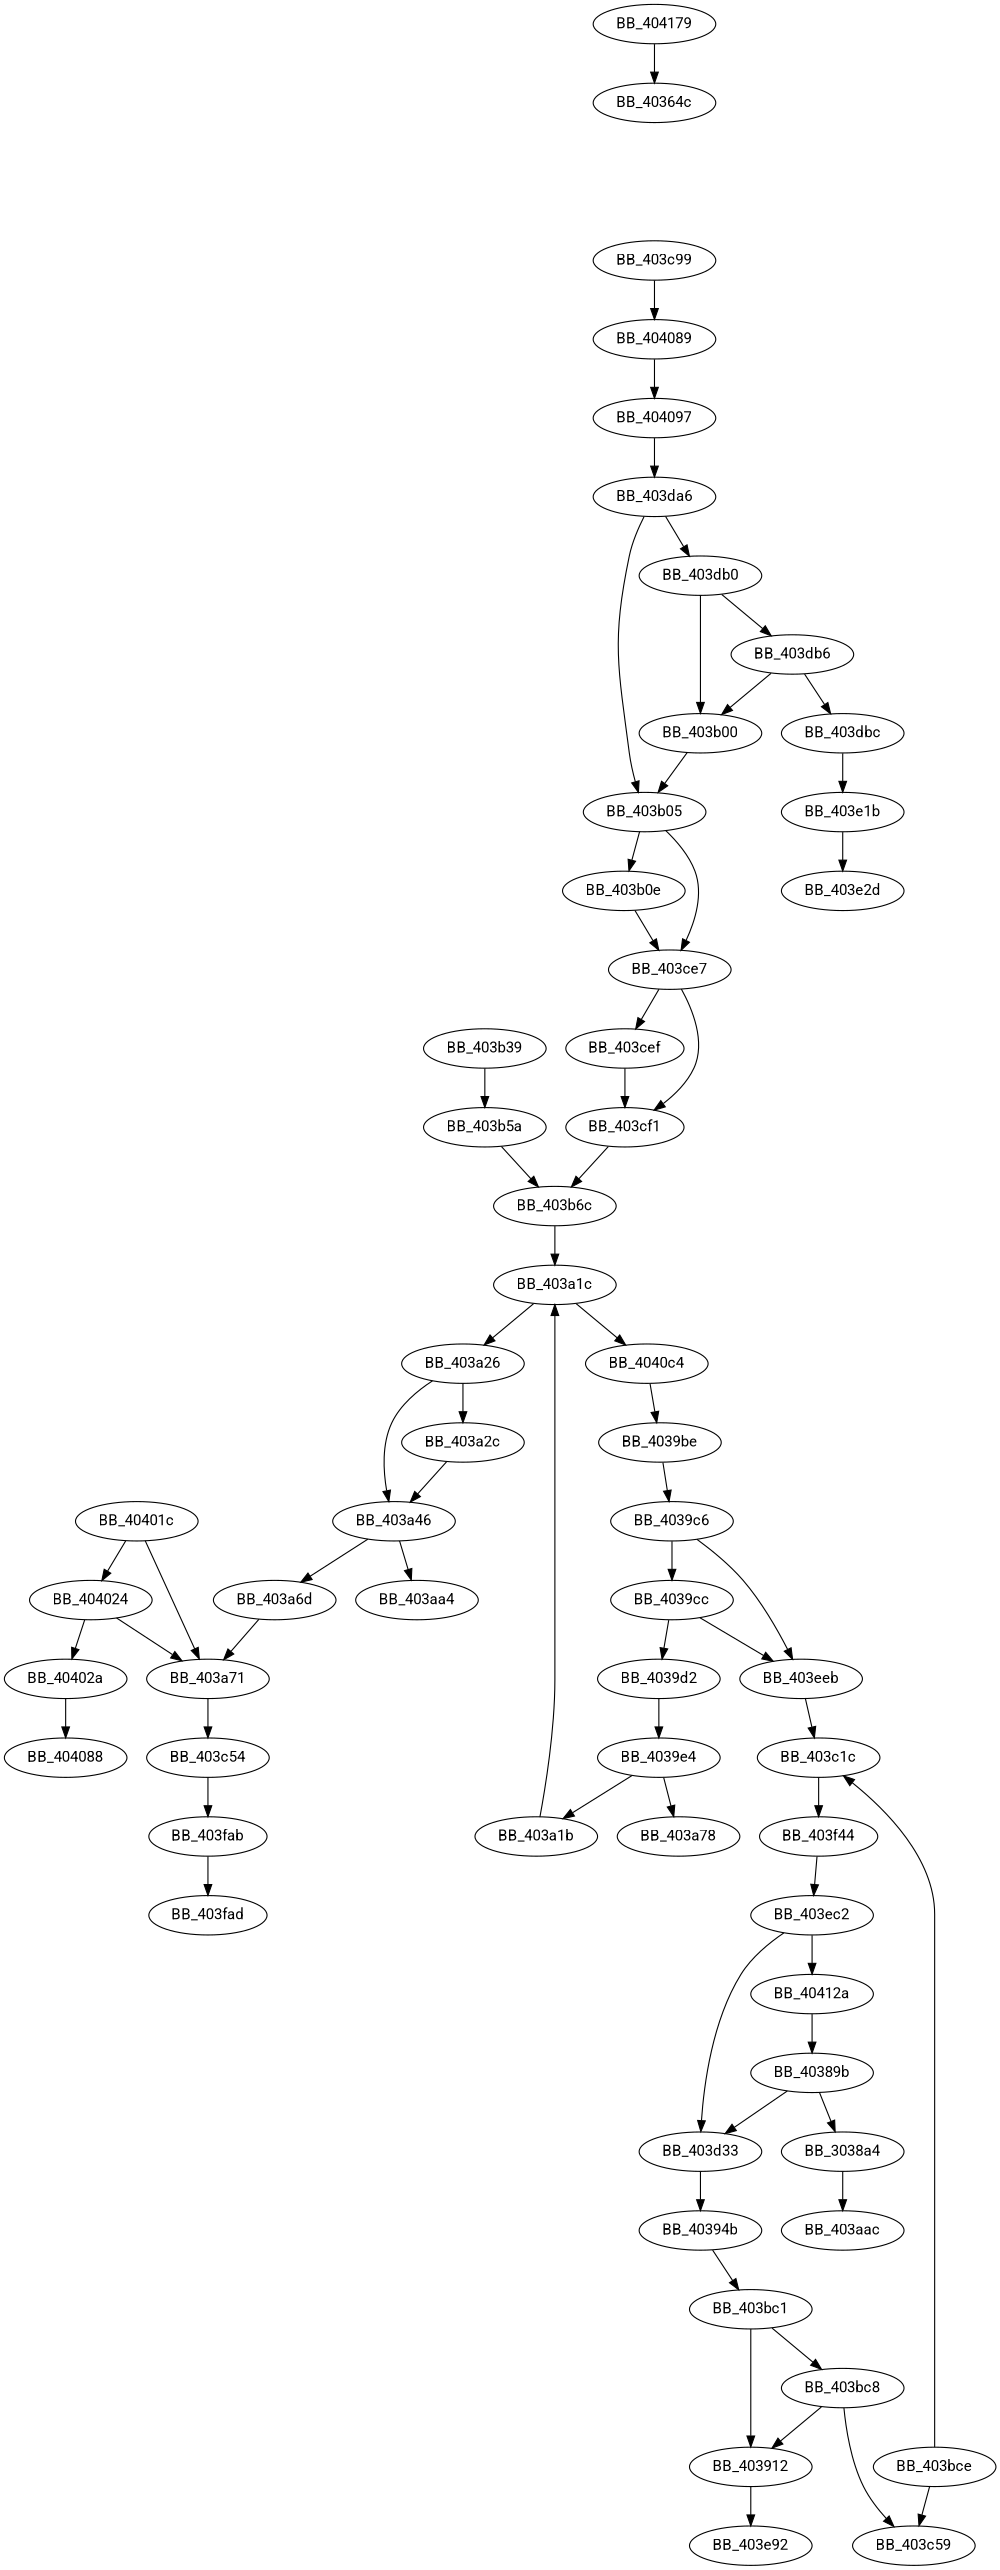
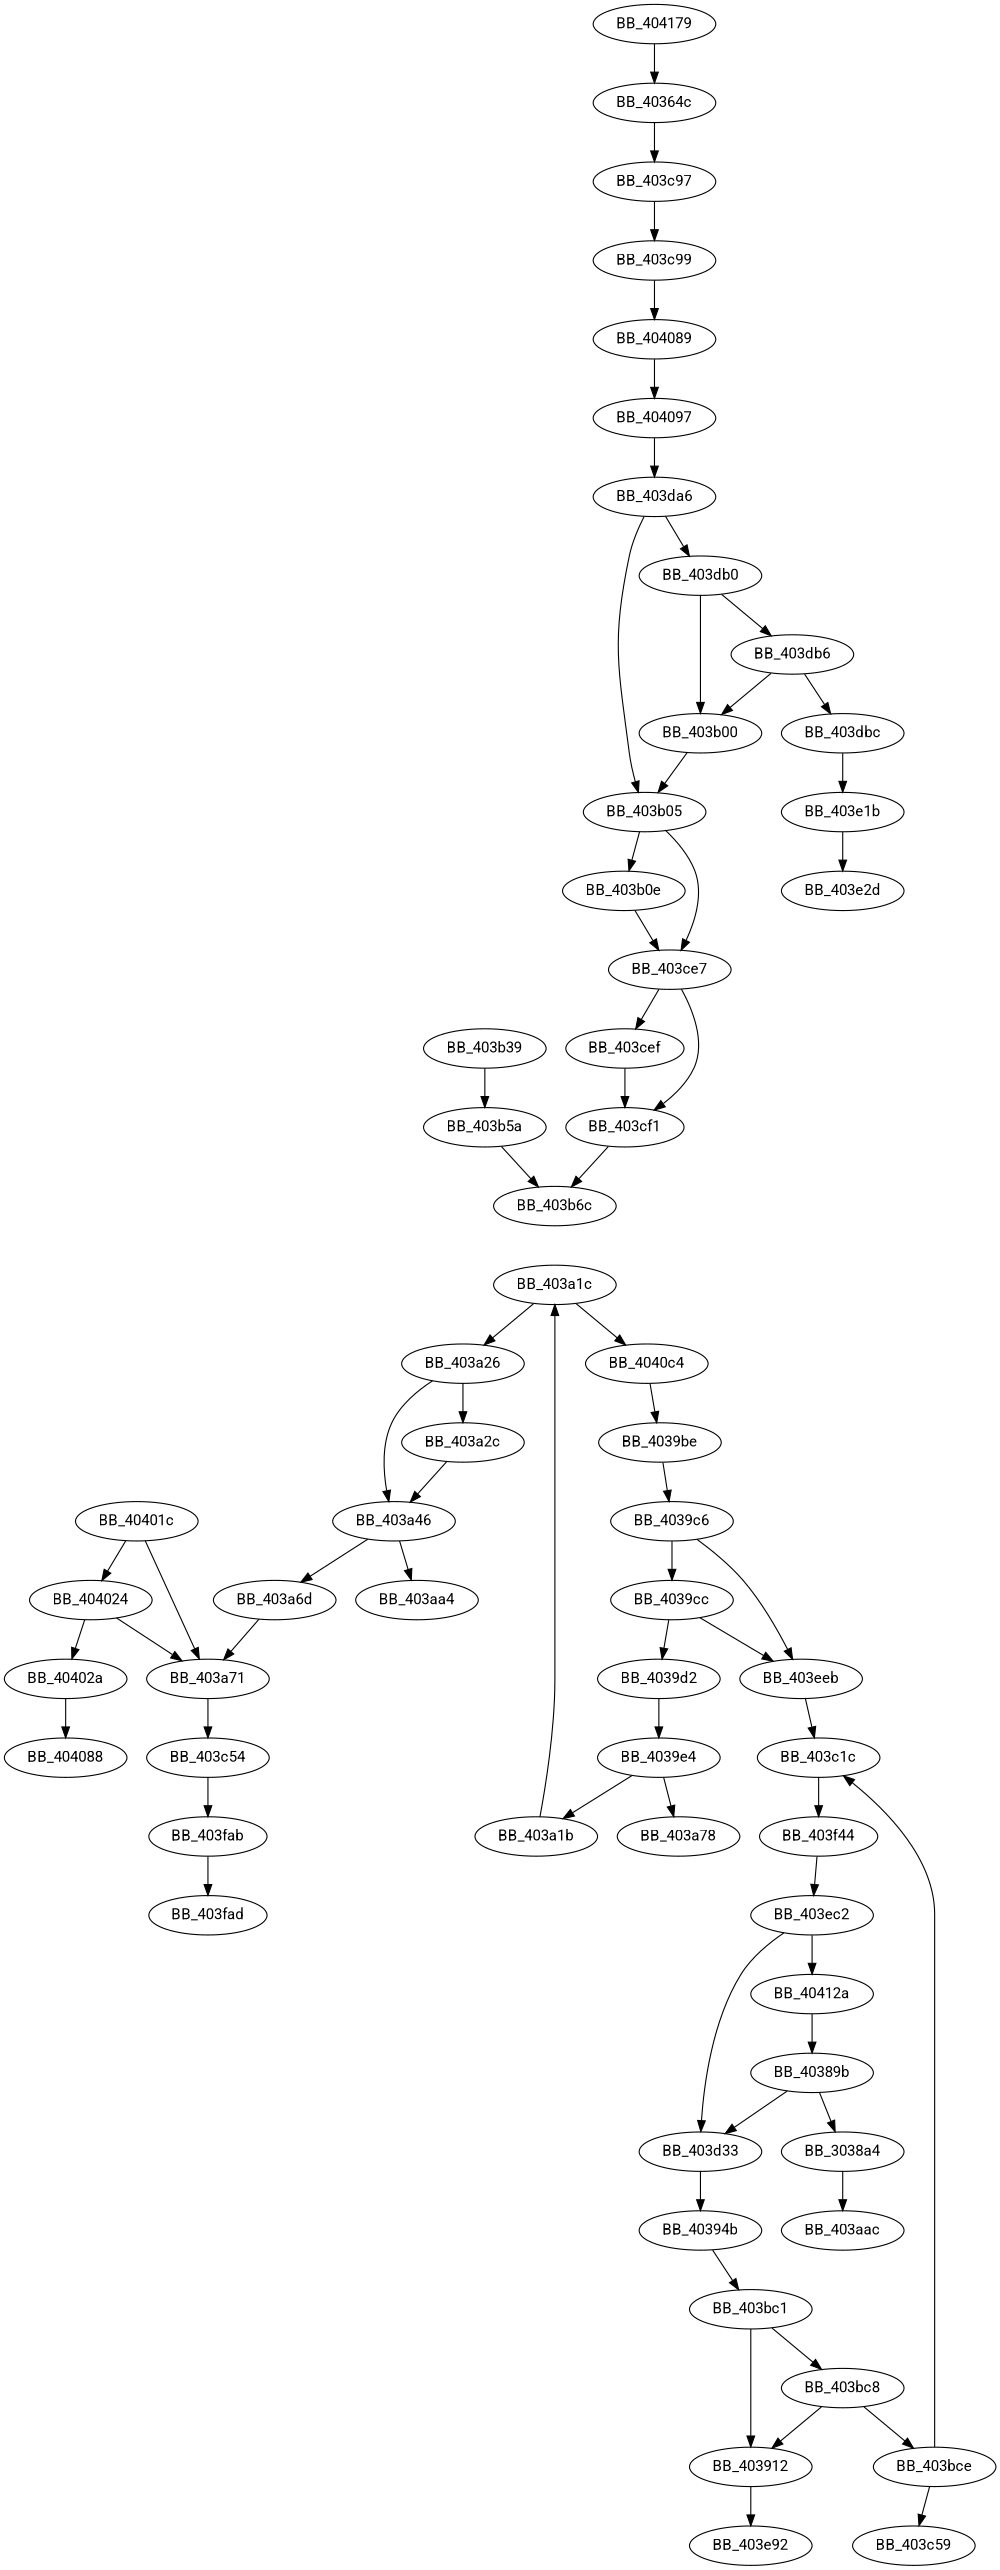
node "BB_403c97": added
edge "BB_403b6c" -> "BB_403a1c": removed
edge "BB_403bc8" -> "BB_403c59": now "BB_403bc8" -> "BB_403bce"
